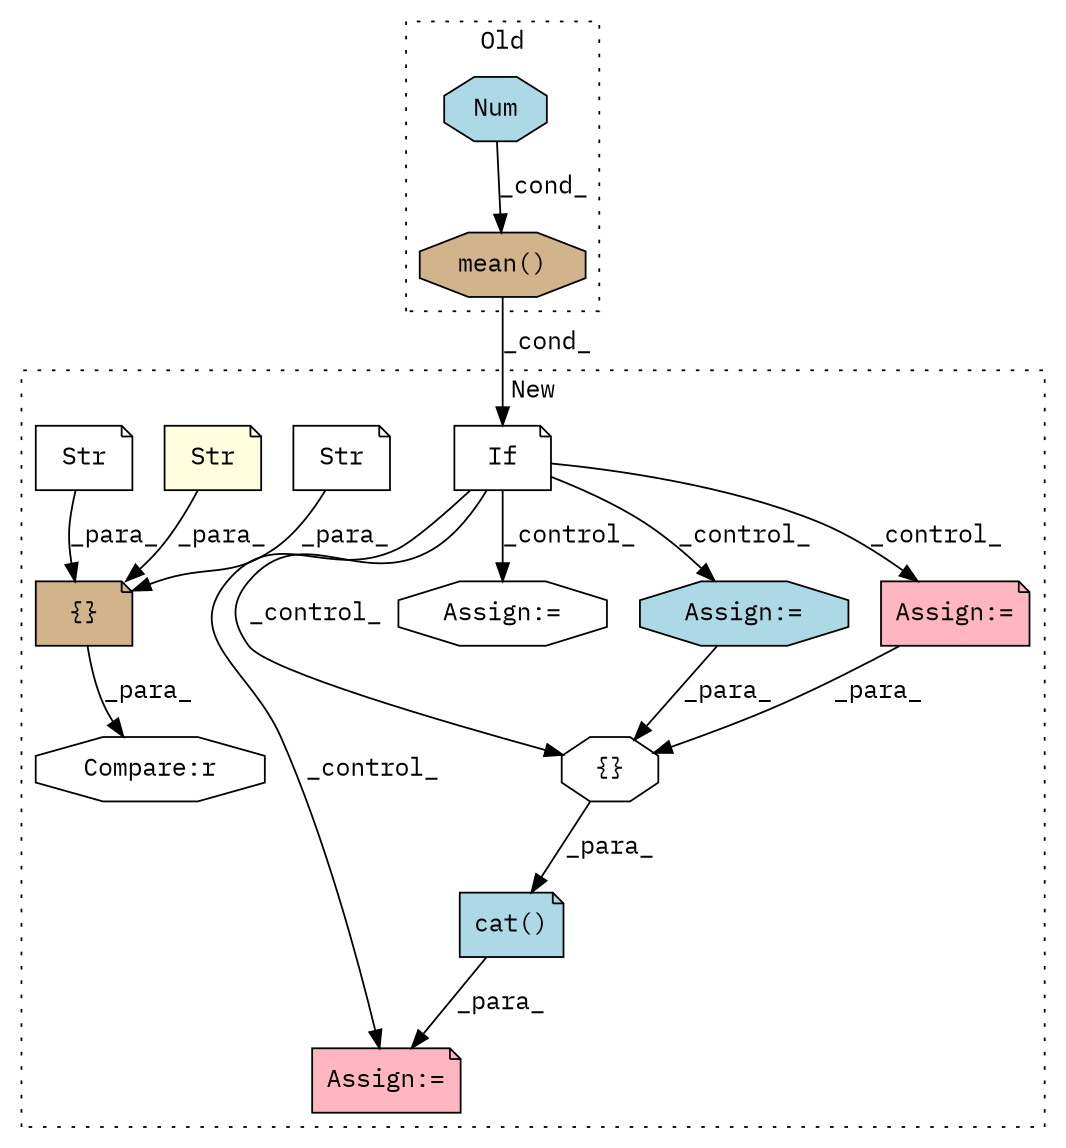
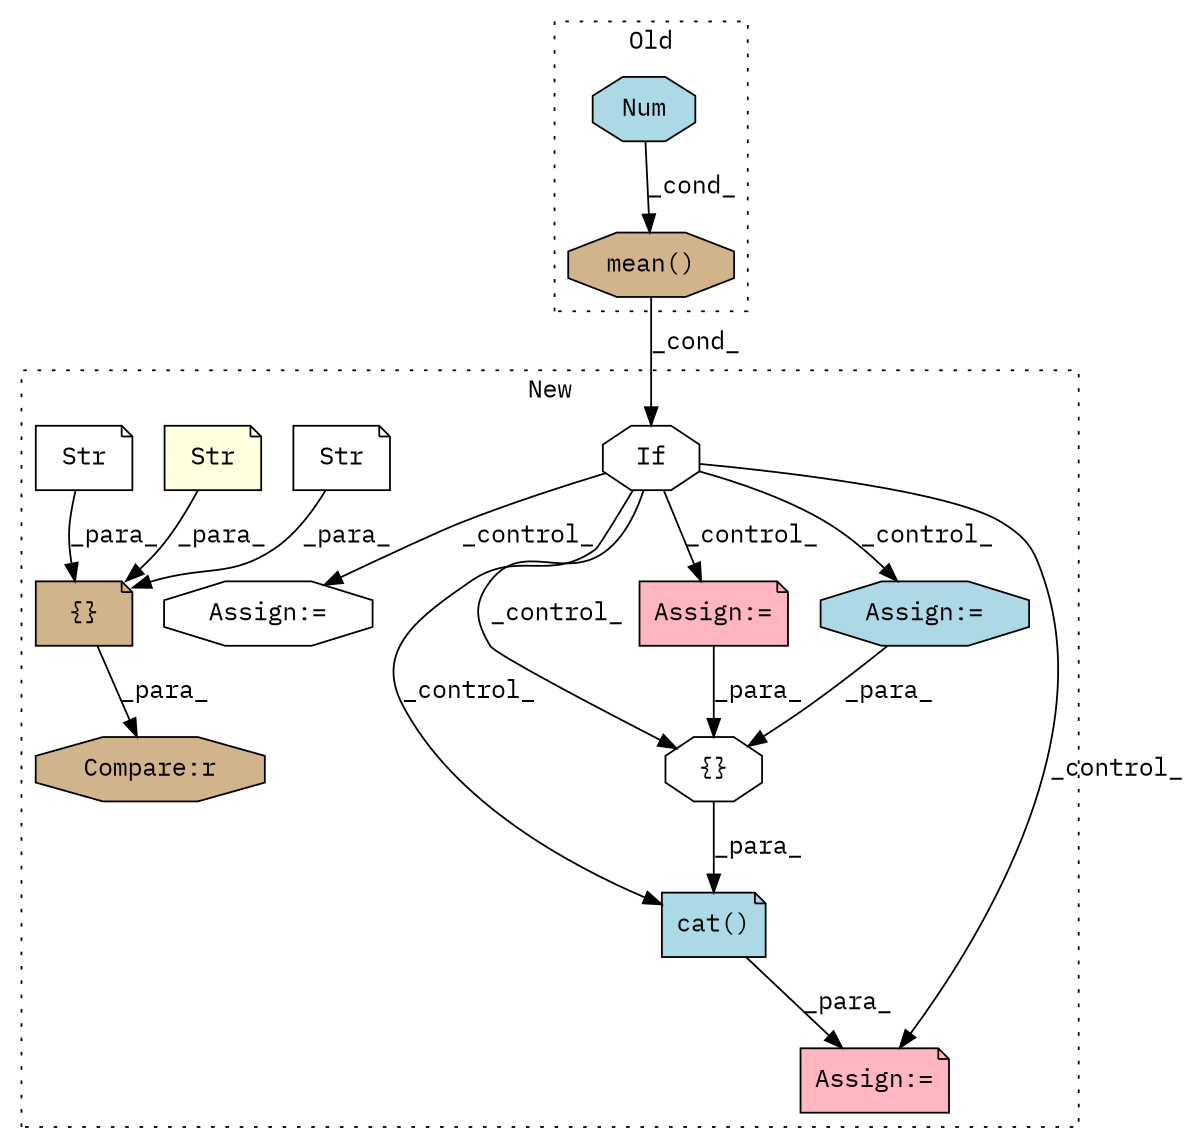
node "If": shape note -> octagon
edge "If" -> "cat()": added, label "_control_"
node "Compare:r": fillcolor white -> tan
